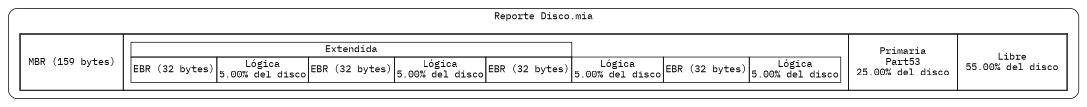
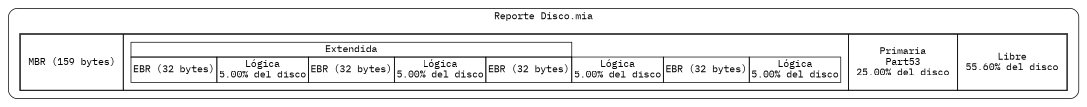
node "MBR (159 bytes)": text "55.00% del disco" -> "55.60% del disco"
